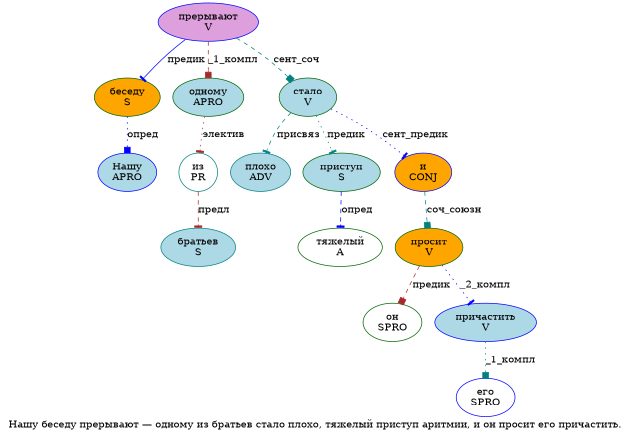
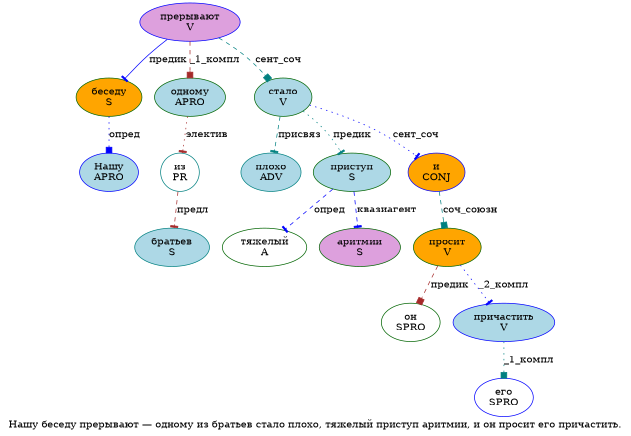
edge "стало V" -> "и CONJ": label "сент_предик" -> "сент_соч"
node "аритмии S": added
